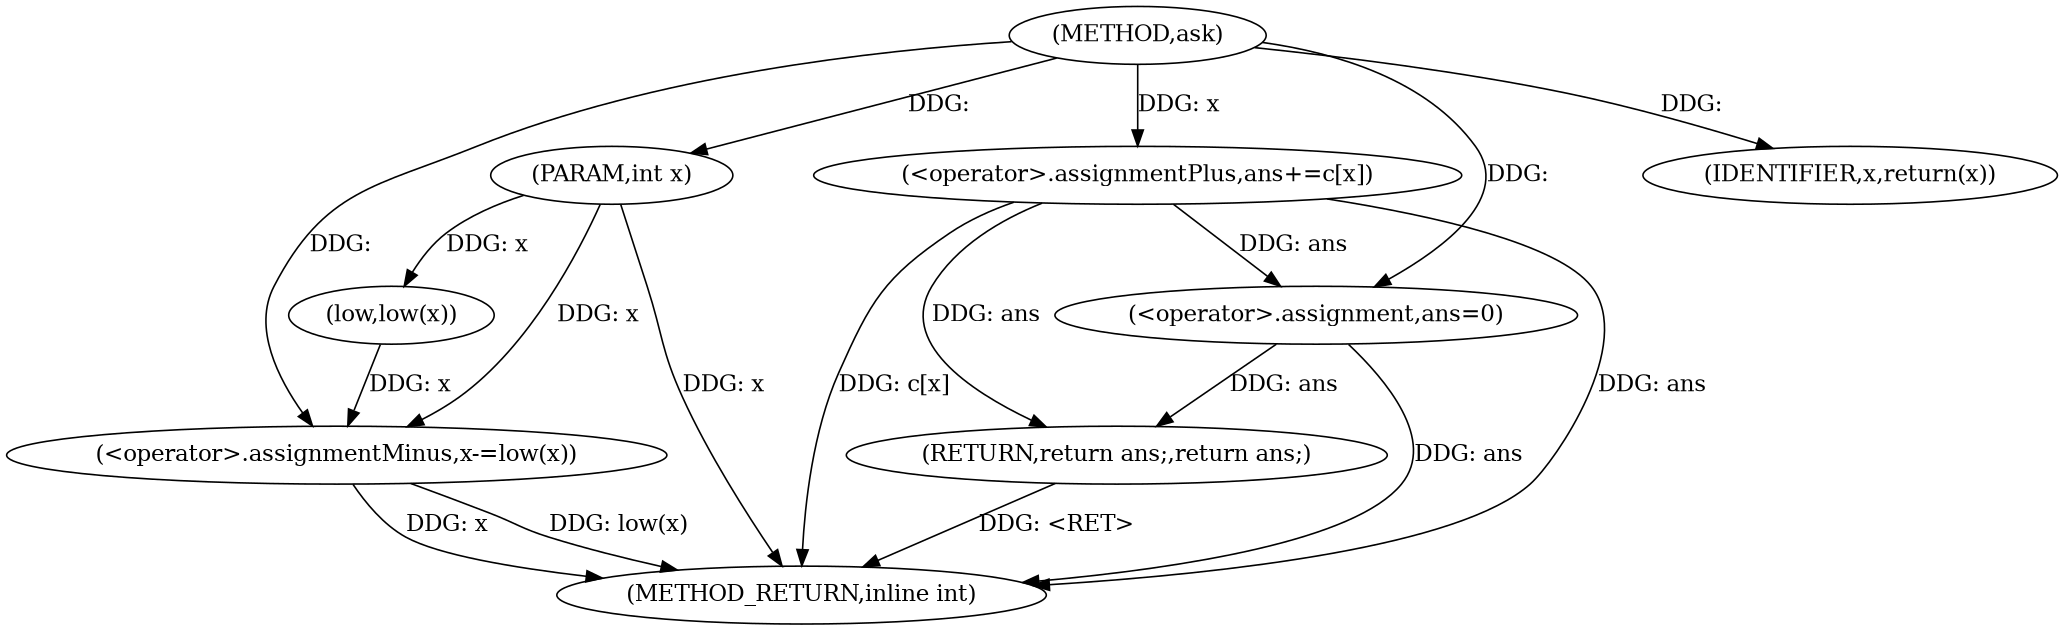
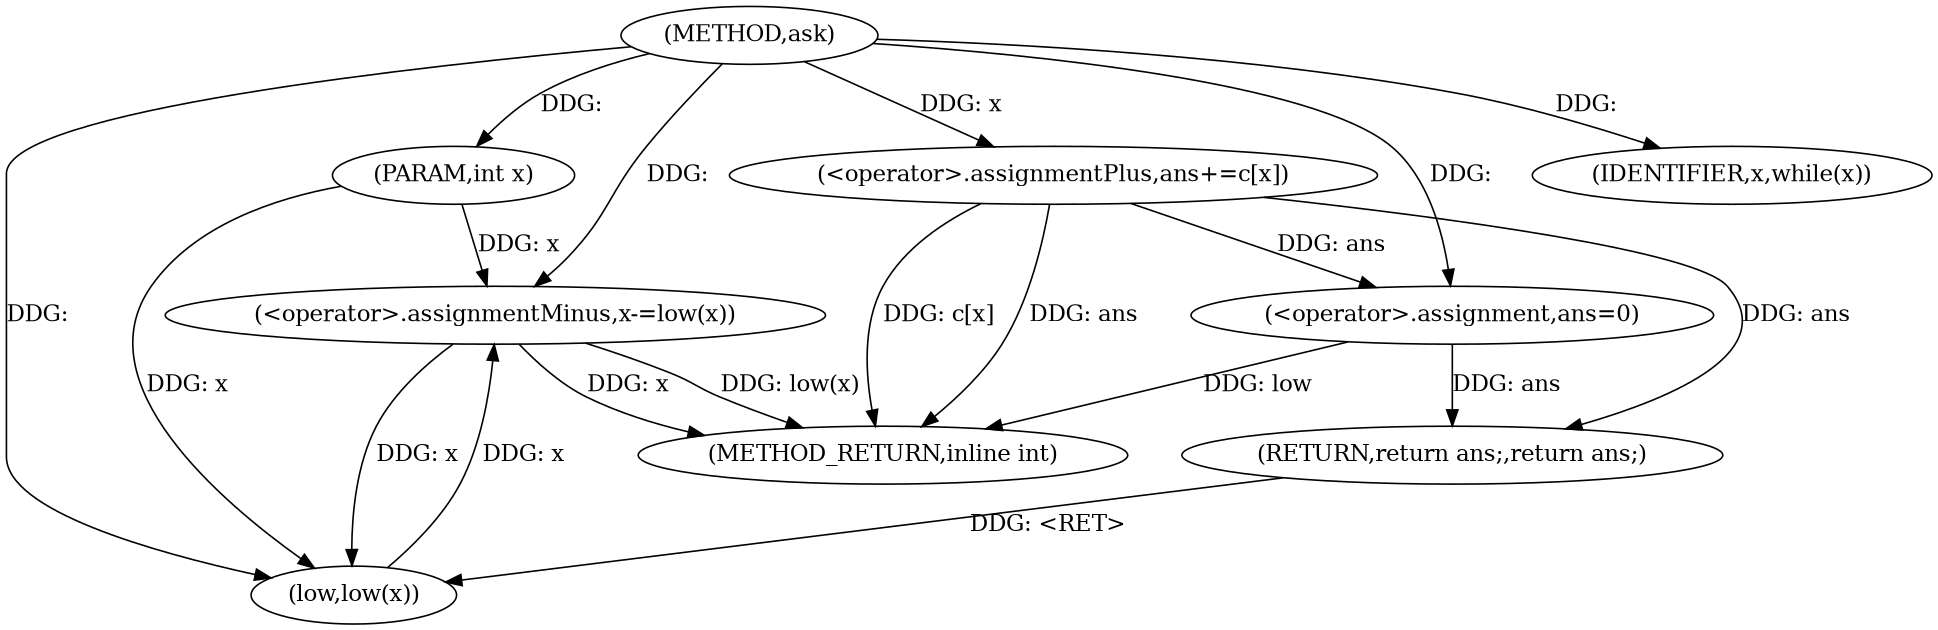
edge "(METHOD,ask)" -> "(low,low(x))": added, label "DDG:"
node "(IDENTIFIER,x,return(x))": label "(IDENTIFIER,x,return(x))" -> "(IDENTIFIER,x,while(x))"
edge "(PARAM,int x)" -> "(METHOD_RETURN,inline int)": removed, label "DDG: x"
edge "(<operator>.assignmentMinus,x-=low(x))" -> "(low,low(x))": added, label "DDG: x"
edge "(<operator>.assignment,ans=0)" -> "(METHOD_RETURN,inline int)": label "DDG: ans" -> "DDG: low"
edge "(RETURN,return ans;,return ans;)" -> "(METHOD_RETURN,inline int)": now "(RETURN,return ans;,return ans;)" -> "(low,low(x))"
